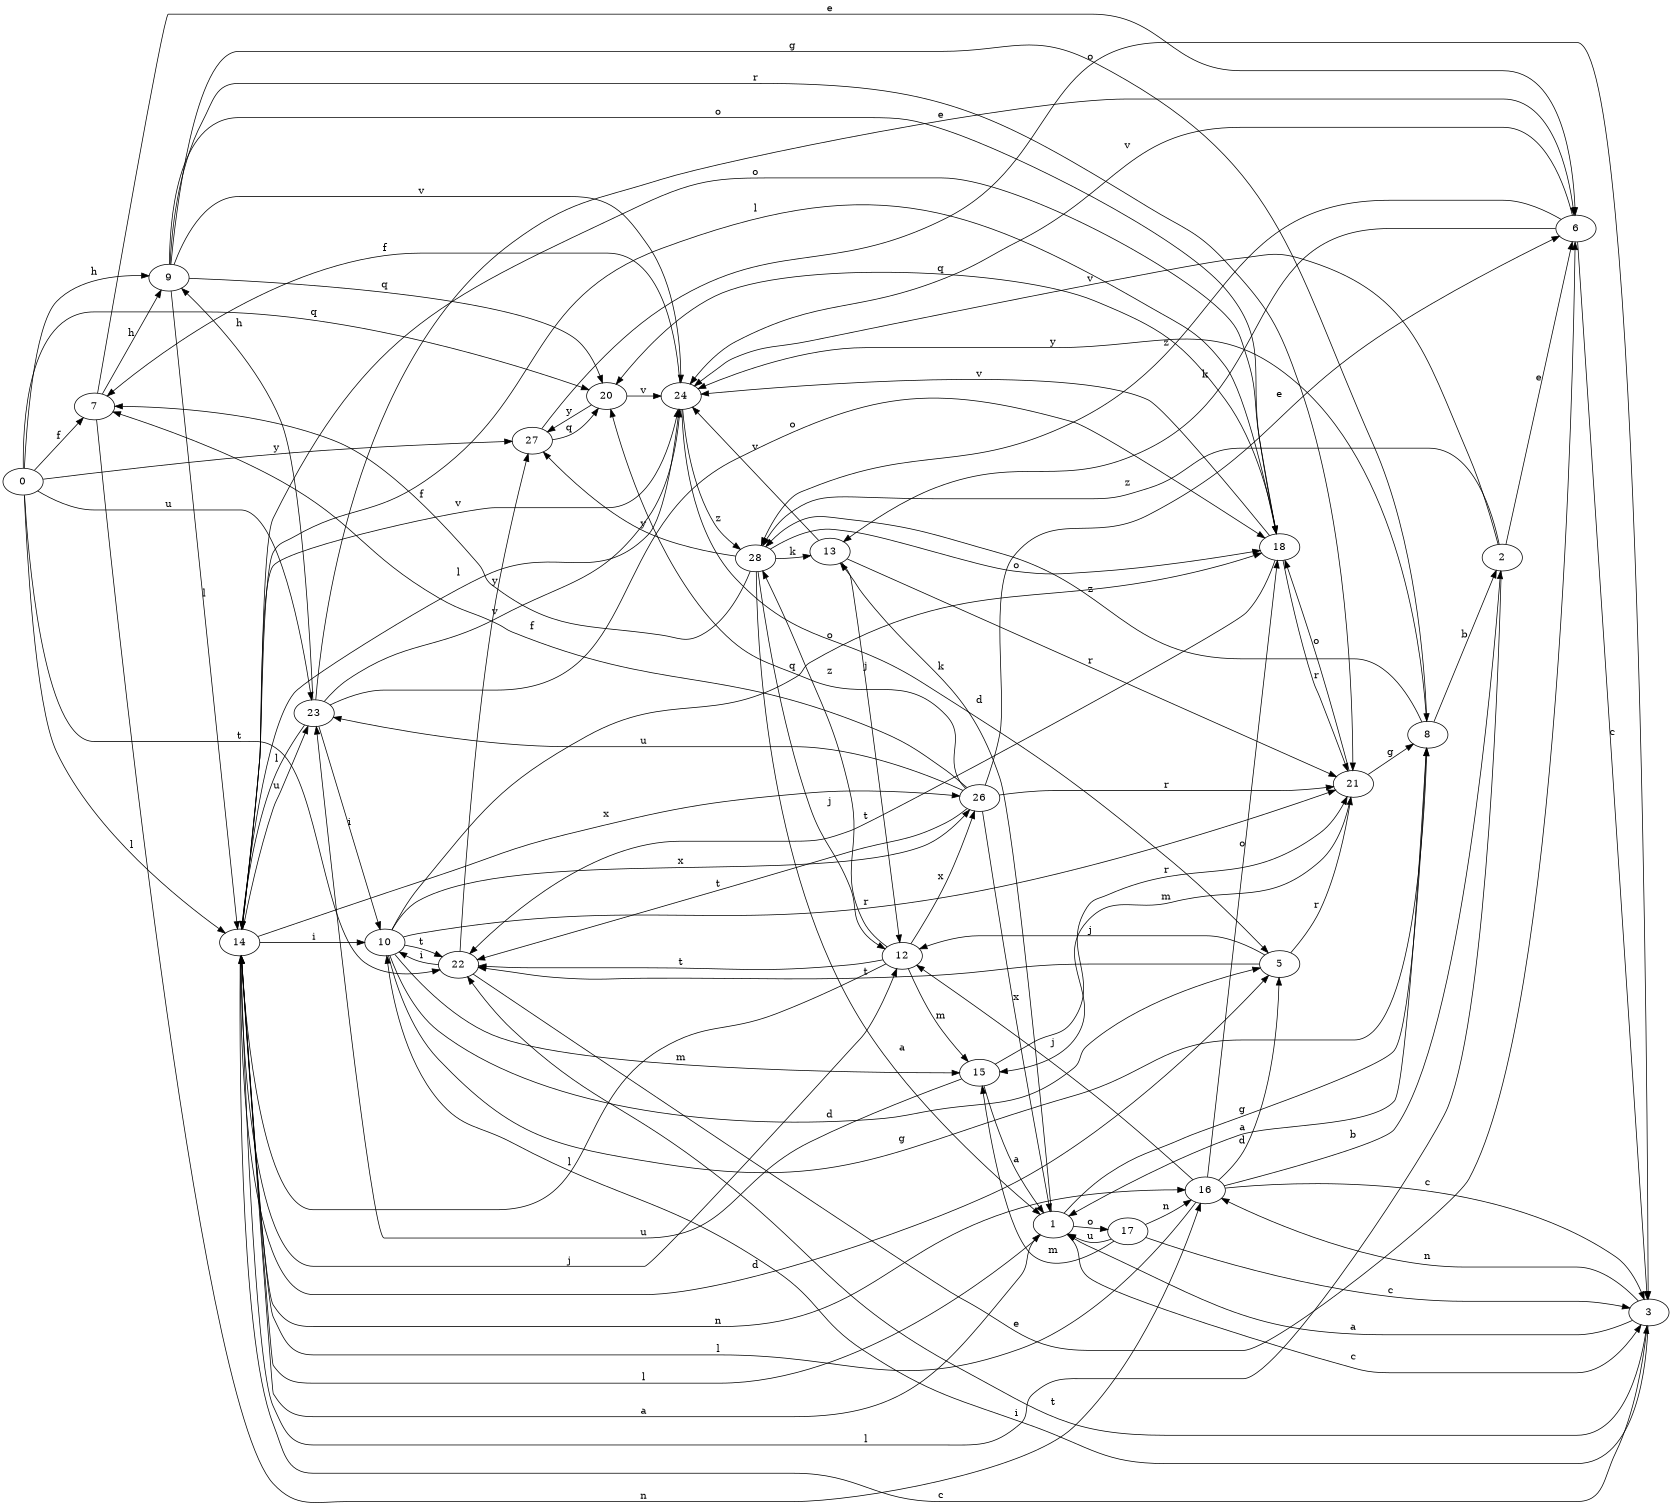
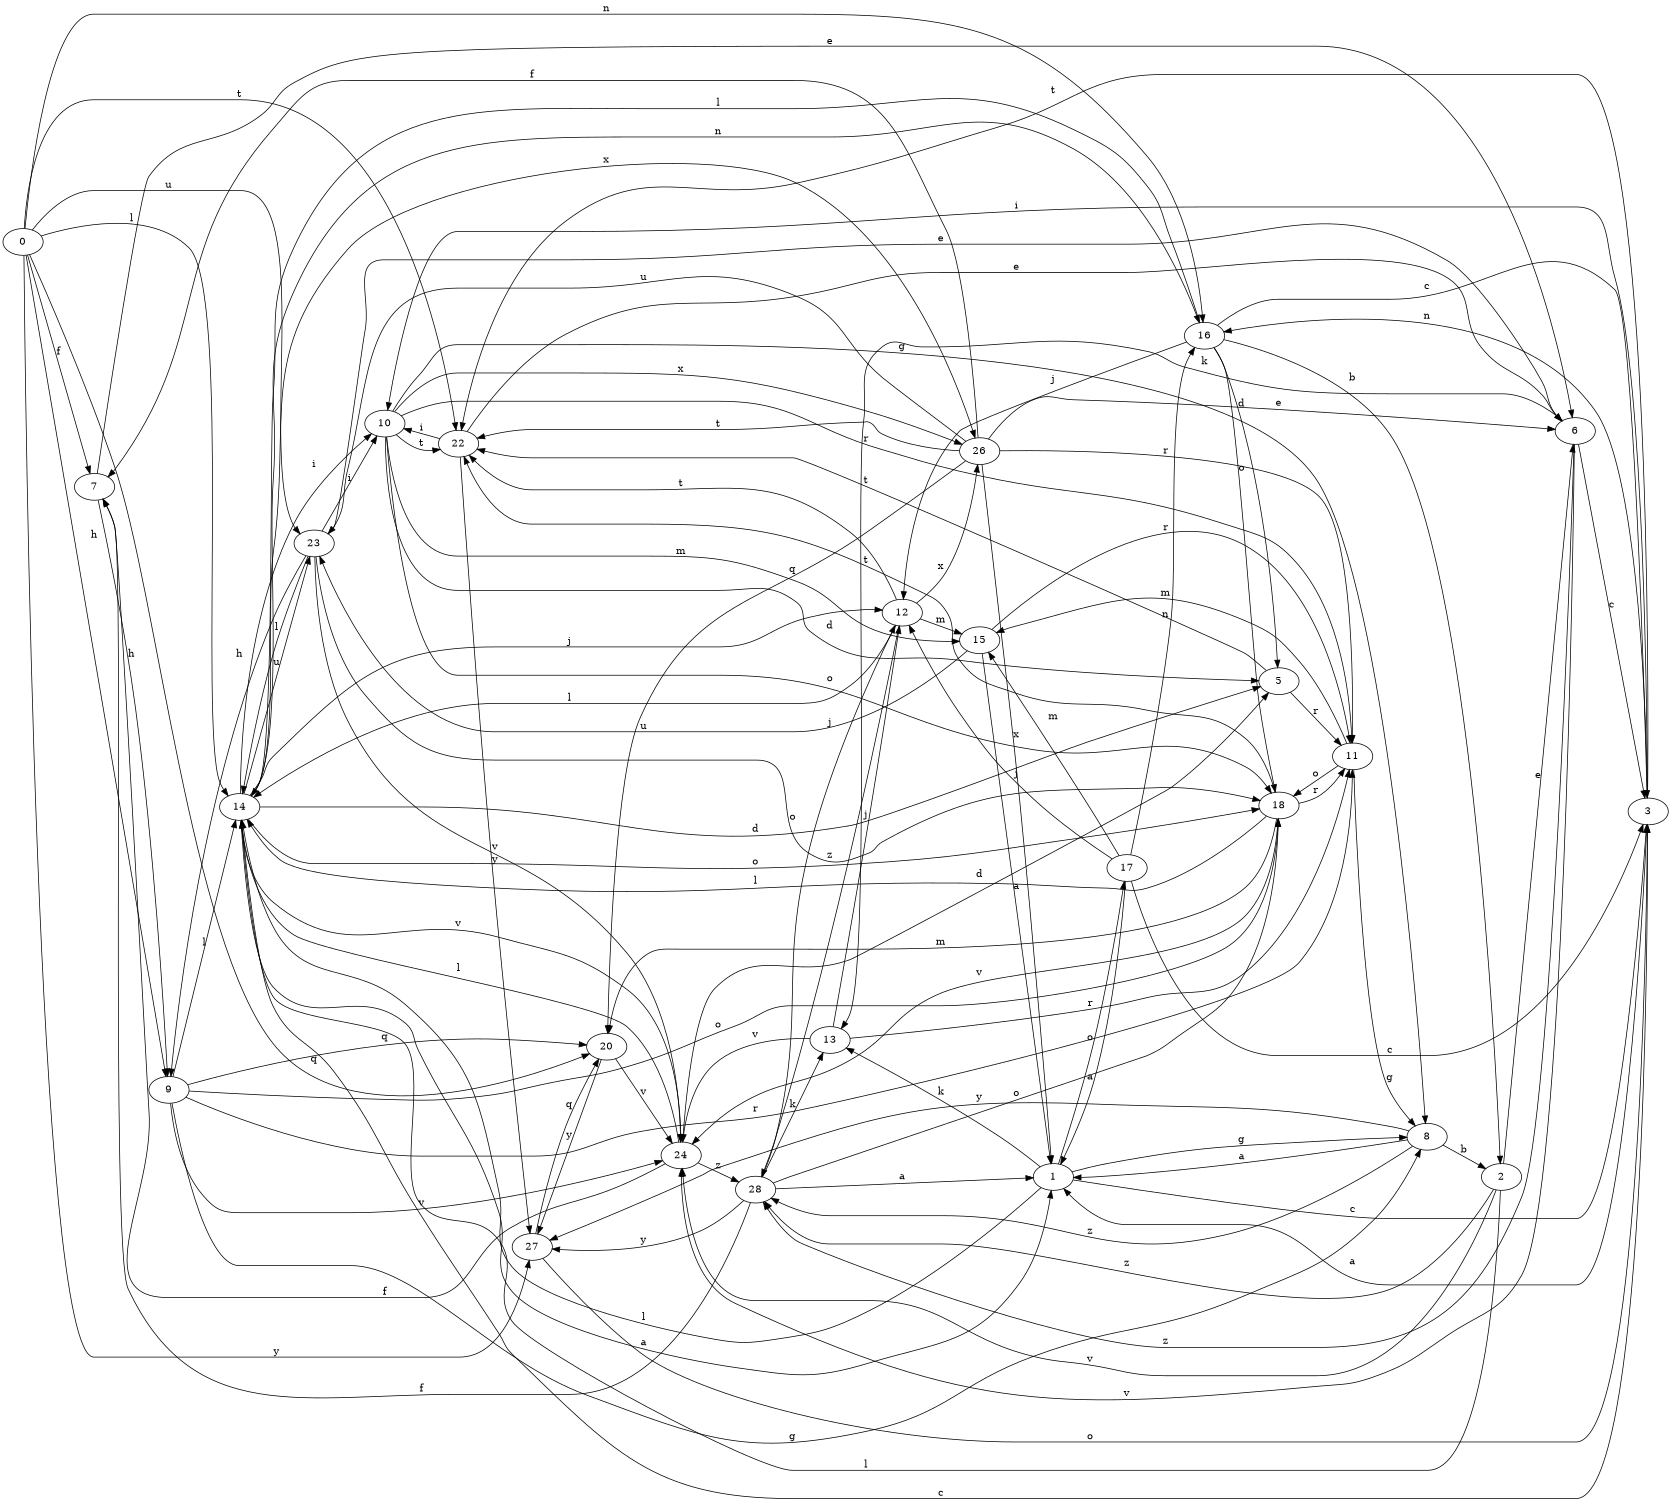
edge "18" -> "20": label "q" -> "m"
edge "8" -> "24": now "8" -> "27"
node "21": label "21" -> "11"
edge "5" -> "12": now "17" -> "12"
edge "17" -> "1": label "u" -> "a"
edge "7" -> "16": now "0" -> "16"
